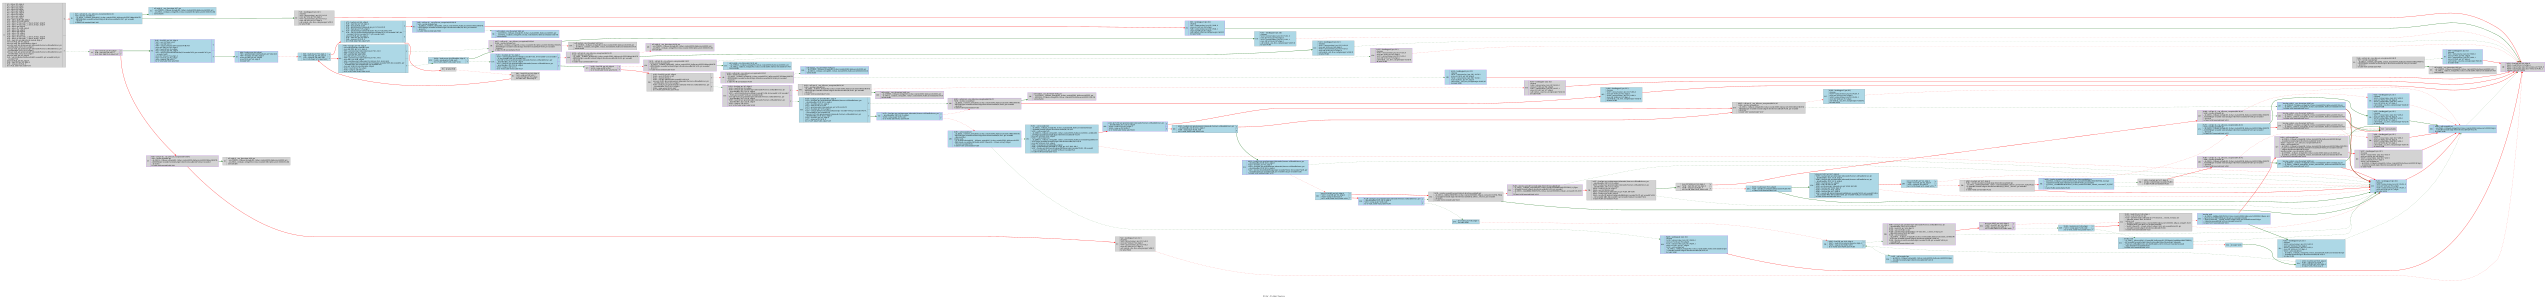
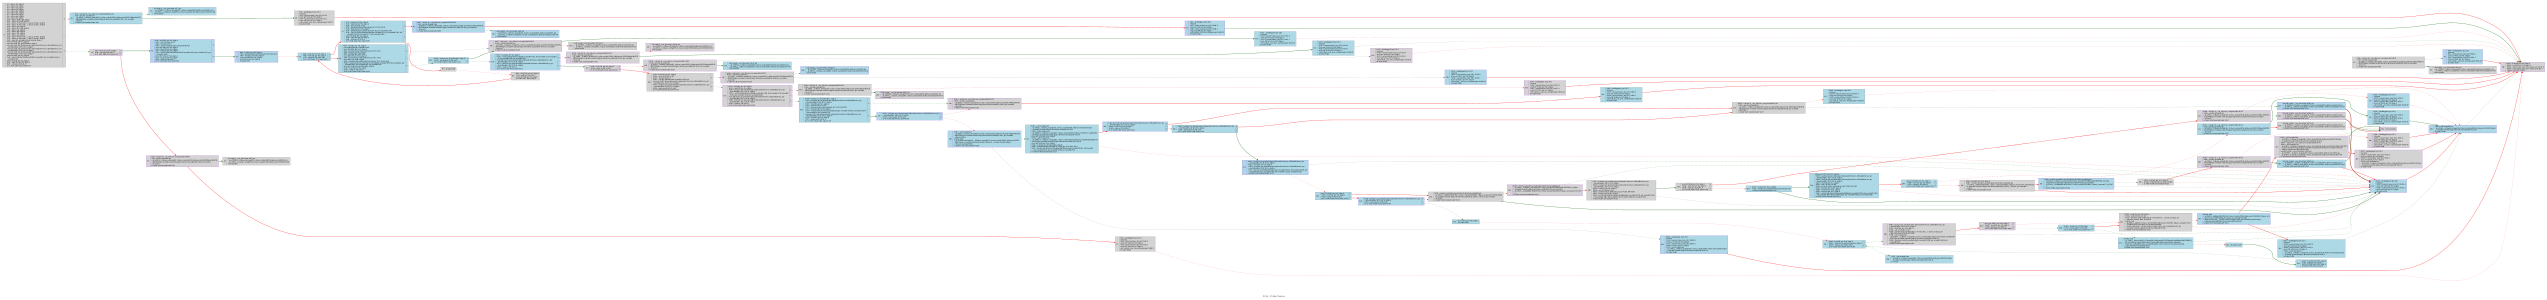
edge "26:" -> "29:": style bold -> dashed
node "184:": removed
edge "316:" -> "321:": color darkgreen -> red
